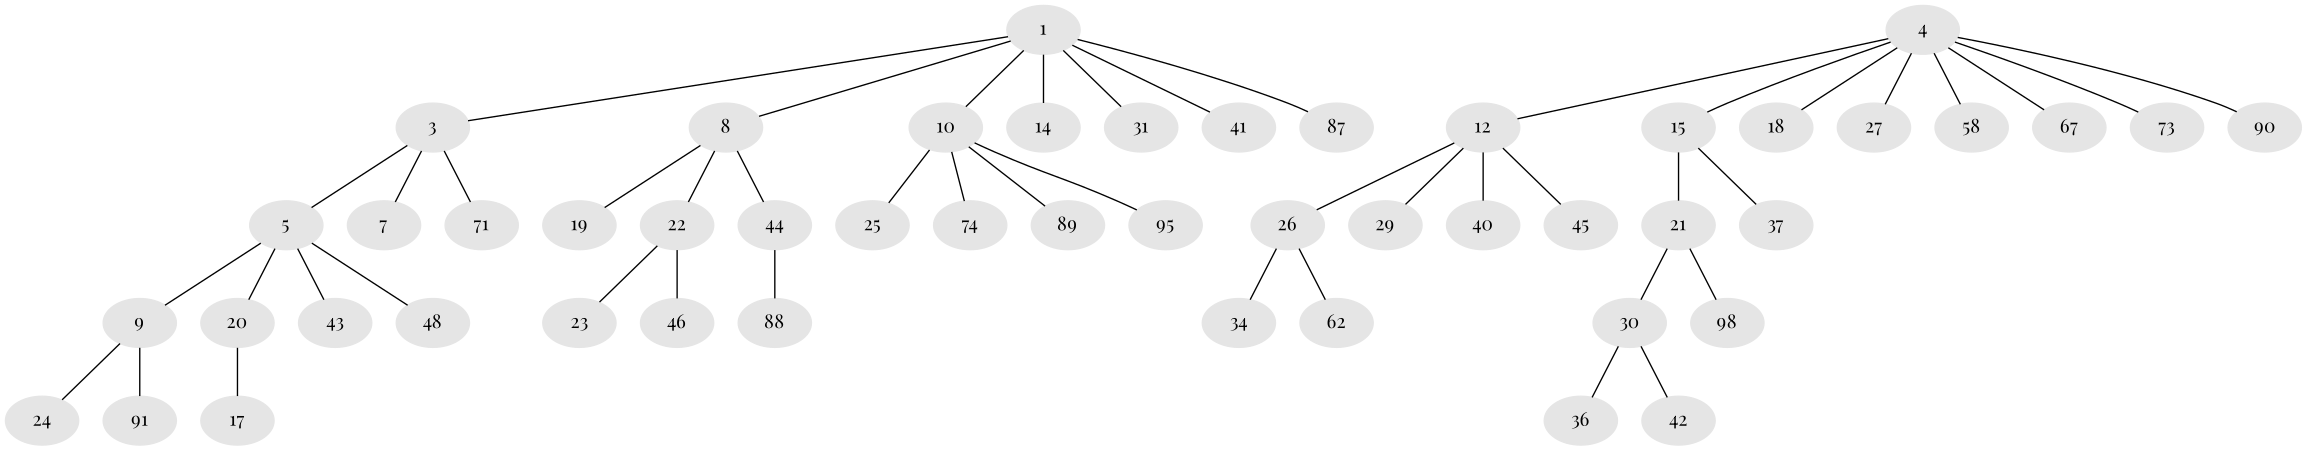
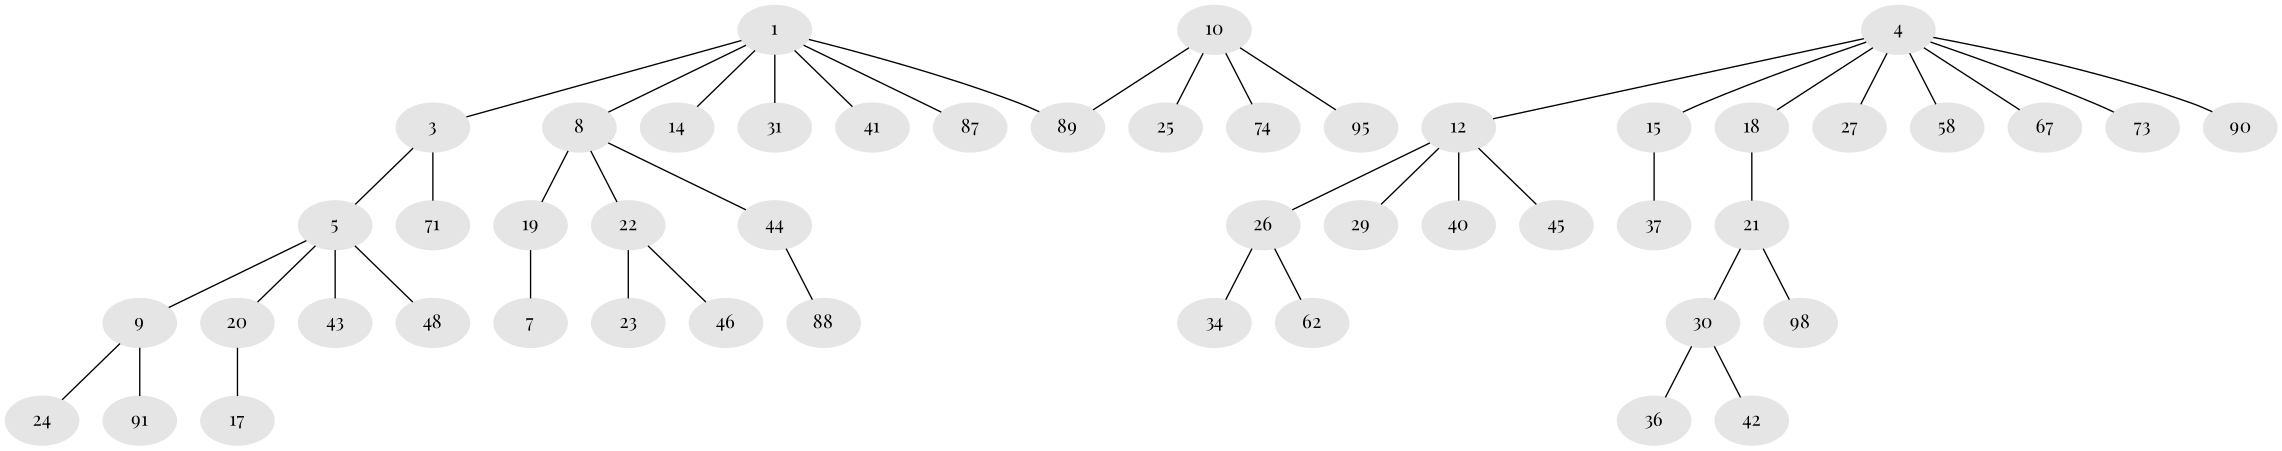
edge "1" -- "10": now "1" -- "89"
edge "3" -- "7": now "19" -- "7"
edge "15" -- "21": now "18" -- "21"
